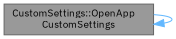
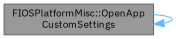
node "CustomSettings::OpenApp CustomSettings": label "CustomSettings::OpenApp CustomSettings" -> "FIOSPlatformMisc::OpenApp CustomSettings"
